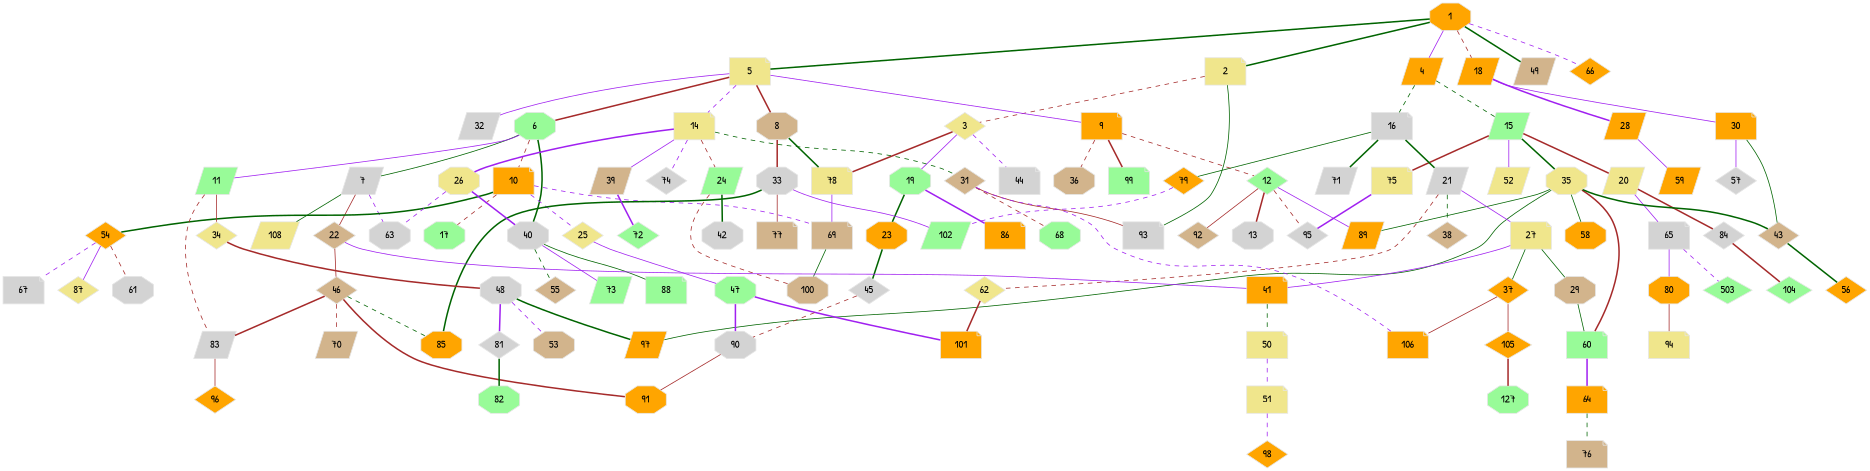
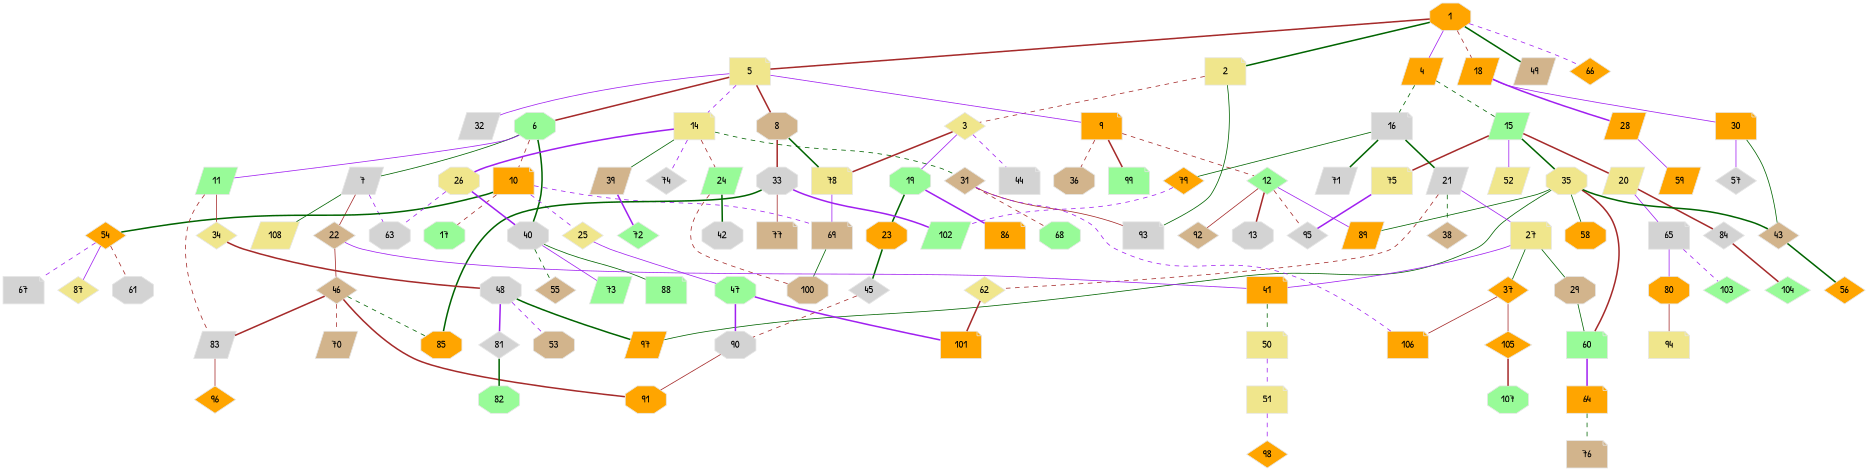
edge "1" -- "5": color darkgreen -> brown
edge "14" -- "39": color purple -> darkgreen
edge "33" -- "102": style solid -> bold
node "503": label "503" -> "103"
node "127": label "127" -> "107"
